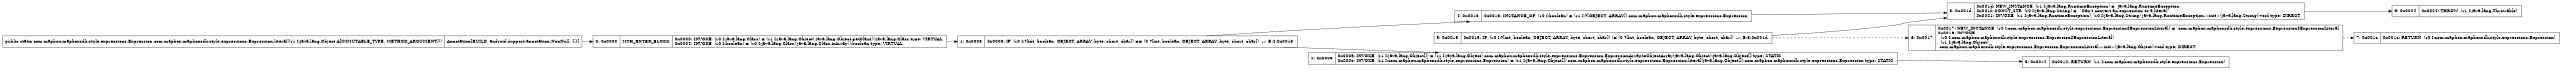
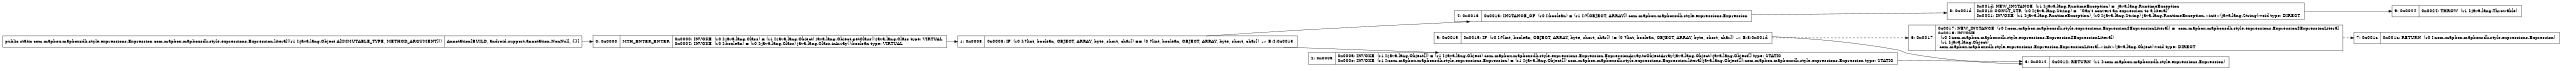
edge "5: 0x0015" -> "8: 0x001d": now "5: 0x0015" -> "3: 0x0012"
node "0: 0x0000": text "MTH_ENTER_BLOCK" -> "MTH_ENTER_ENTER"
